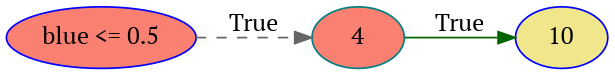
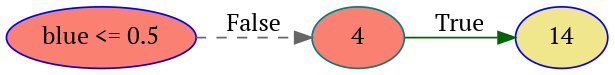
edge "blue <= 0.5" -> "4": label "True" -> "False"
node "10": label "10" -> "14"
